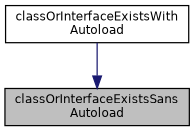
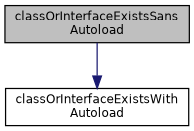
edge "classOrInterfaceExistsWith Autoload" -> "classOrInterfaceExistsSans Autoload": reversed
